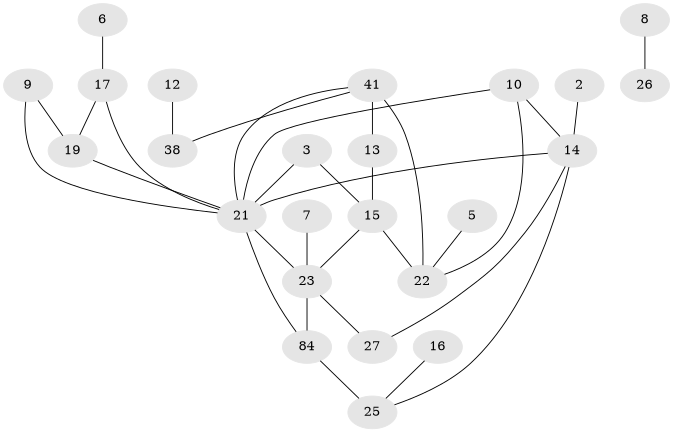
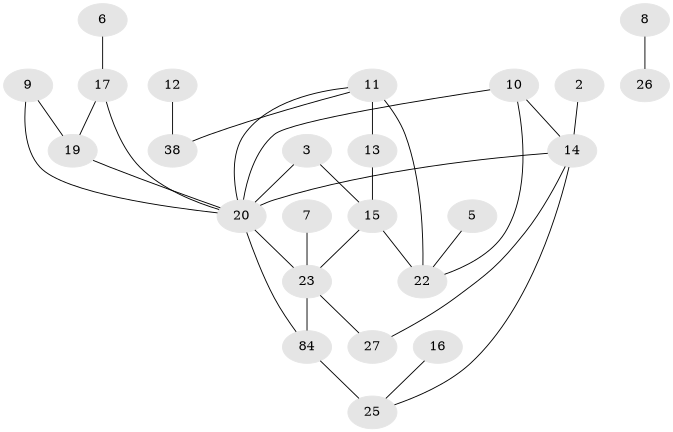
node "41": label "41" -> "11"
node "21": label "21" -> "20"
